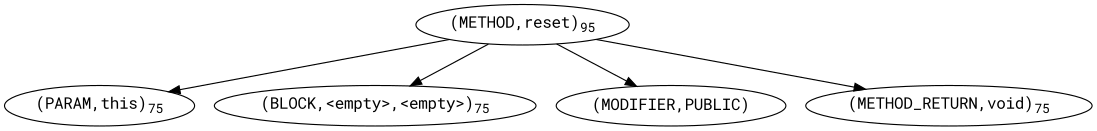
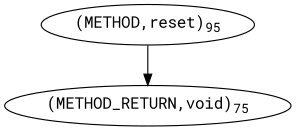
node "(PARAM,this)": removed
node "(BLOCK,<empty>,<empty>)": removed
node "(MODIFIER,PUBLIC)": removed
